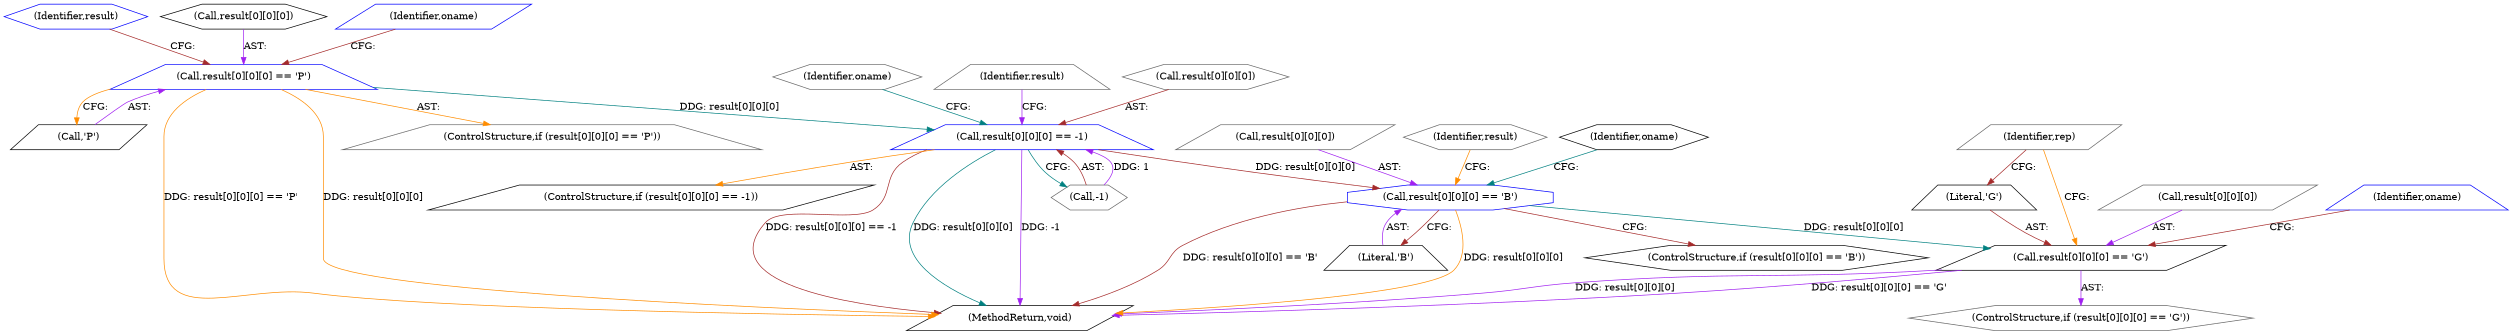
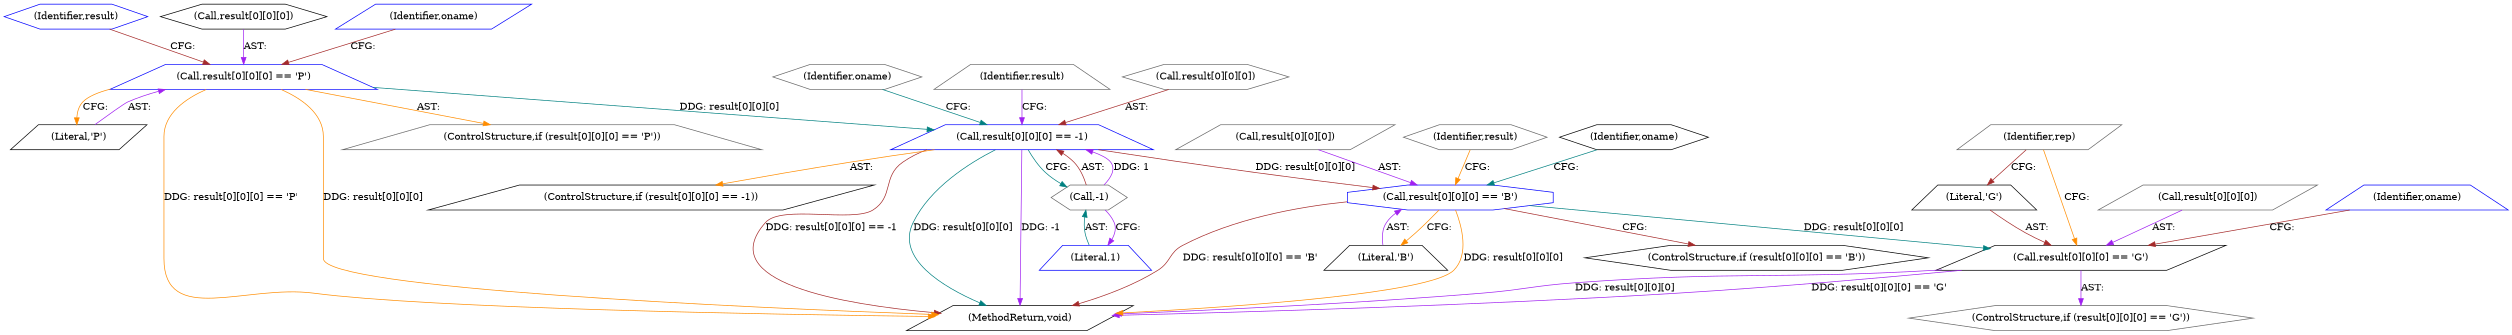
node "(Call,'P')": label "(Call,'P')" -> "(Literal,'P')"
edge "(Call,result[0][0][0] == 'B')" -> "(Literal,'B')": color brown -> darkorange
node "(Literal,1)": added
